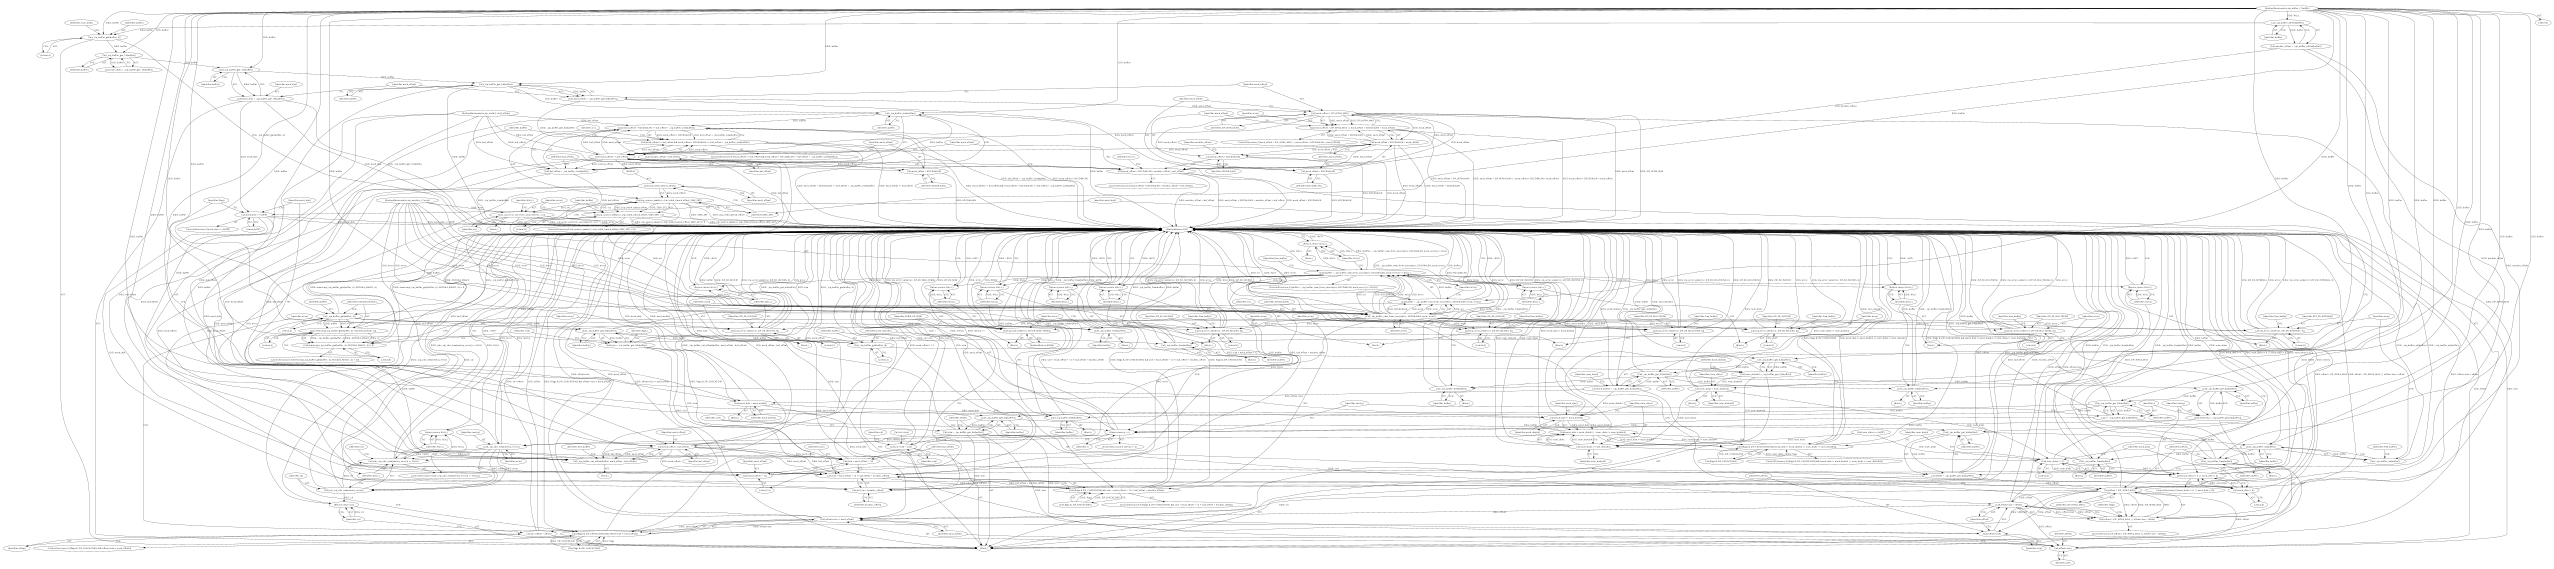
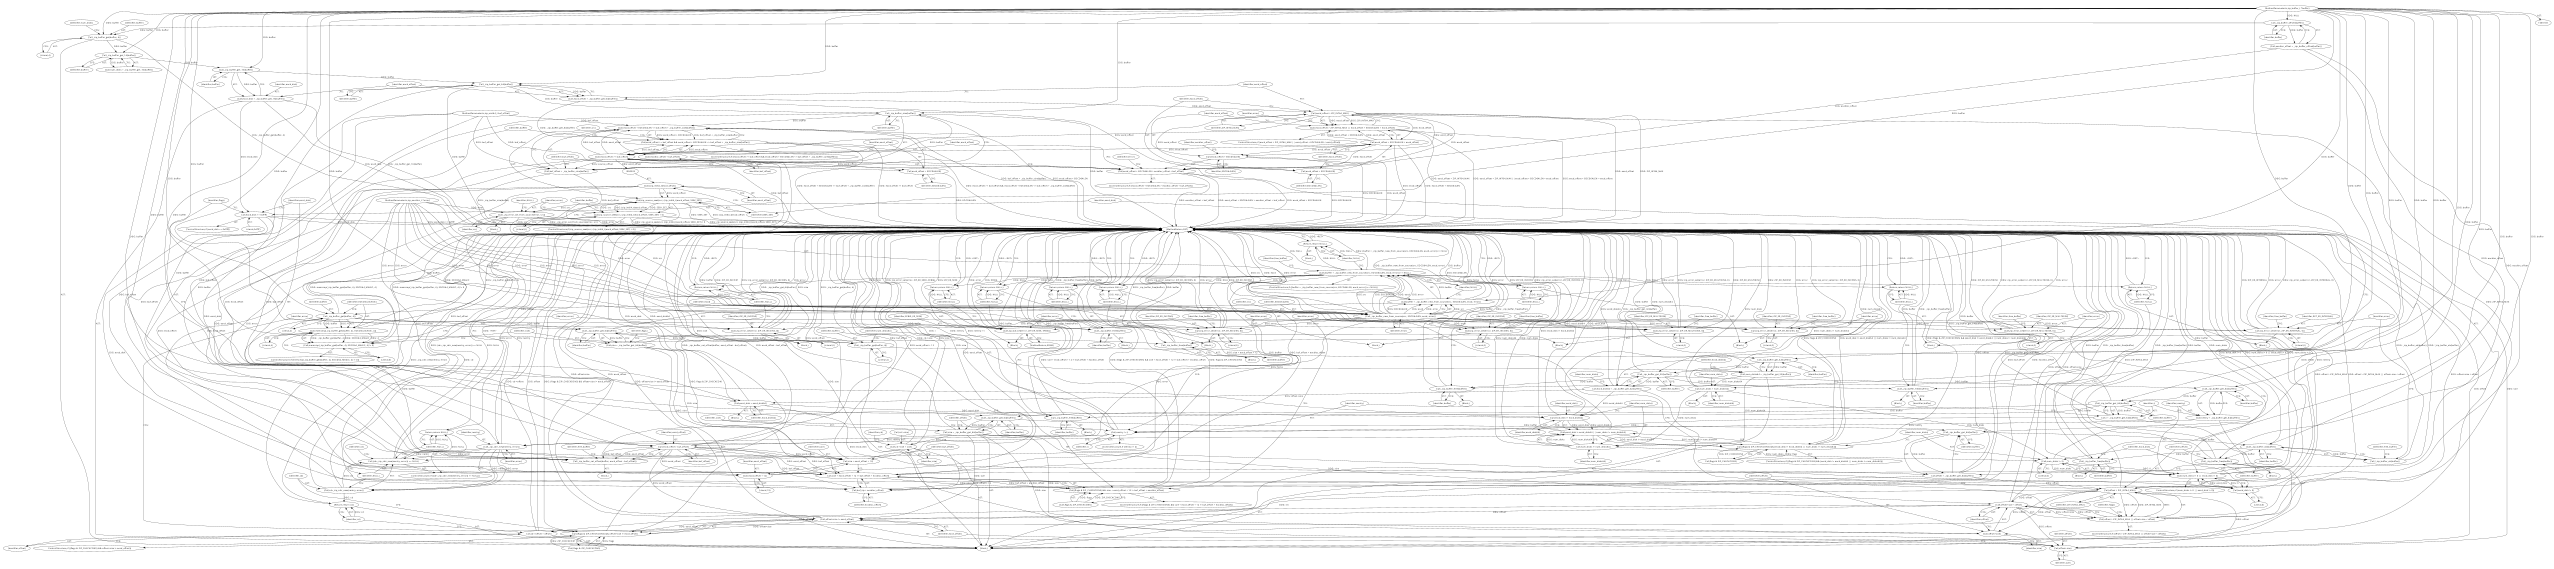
edge "(MethodParameterIn,zip_uint64_t buf_offset)" -> "(Call,eocd_offset >= buf_offset)": removed, label "DDG: buf_offset"
edge "(Call,eocd_disk == 0xffff)" -> "(Literal,0xffff)": removed, label "CFG:"
edge "(Identifier,eocd)" -> "(Call,offset+size != eocd_offset)": now "(Call,eocd_offset - buf_offset)" -> "(Call,offset+size != eocd_offset)"
node "(Call,memcmp = _zip_buffer_get_64(buffer))": label "(Call,memcmp = _zip_buffer_get_64(buffer))" -> "(Call,nentry = _zip_buffer_get_64(buffer))"
node "(Return,nentry != i)": label "(Return,nentry != i)" -> "(Call,nentry != i)"
node "(Call,num_disks == 0xffff)": removed
edge "(Identifier,EFBIG_ER_SEEK)" -> "(Literal,19)": now "(Call,eocd_offset + 12)" -> "(Literal,19)"
edge "(Call,eocd_offset - buf_offset)" -> "(Call,buf_zip + eocdloc_offset)": added, label "DDG: buf_offset"
edge "(Call,offset+size < offset)" -> "(Call,cd->offset = offset)": added, label "DDG: offset"
edge "(Call,offset > ZIP_INT64_MAX)" -> "(Call,cd->offset = offset)": label "DDG: SEEK_SET" -> "DDG: offset"
